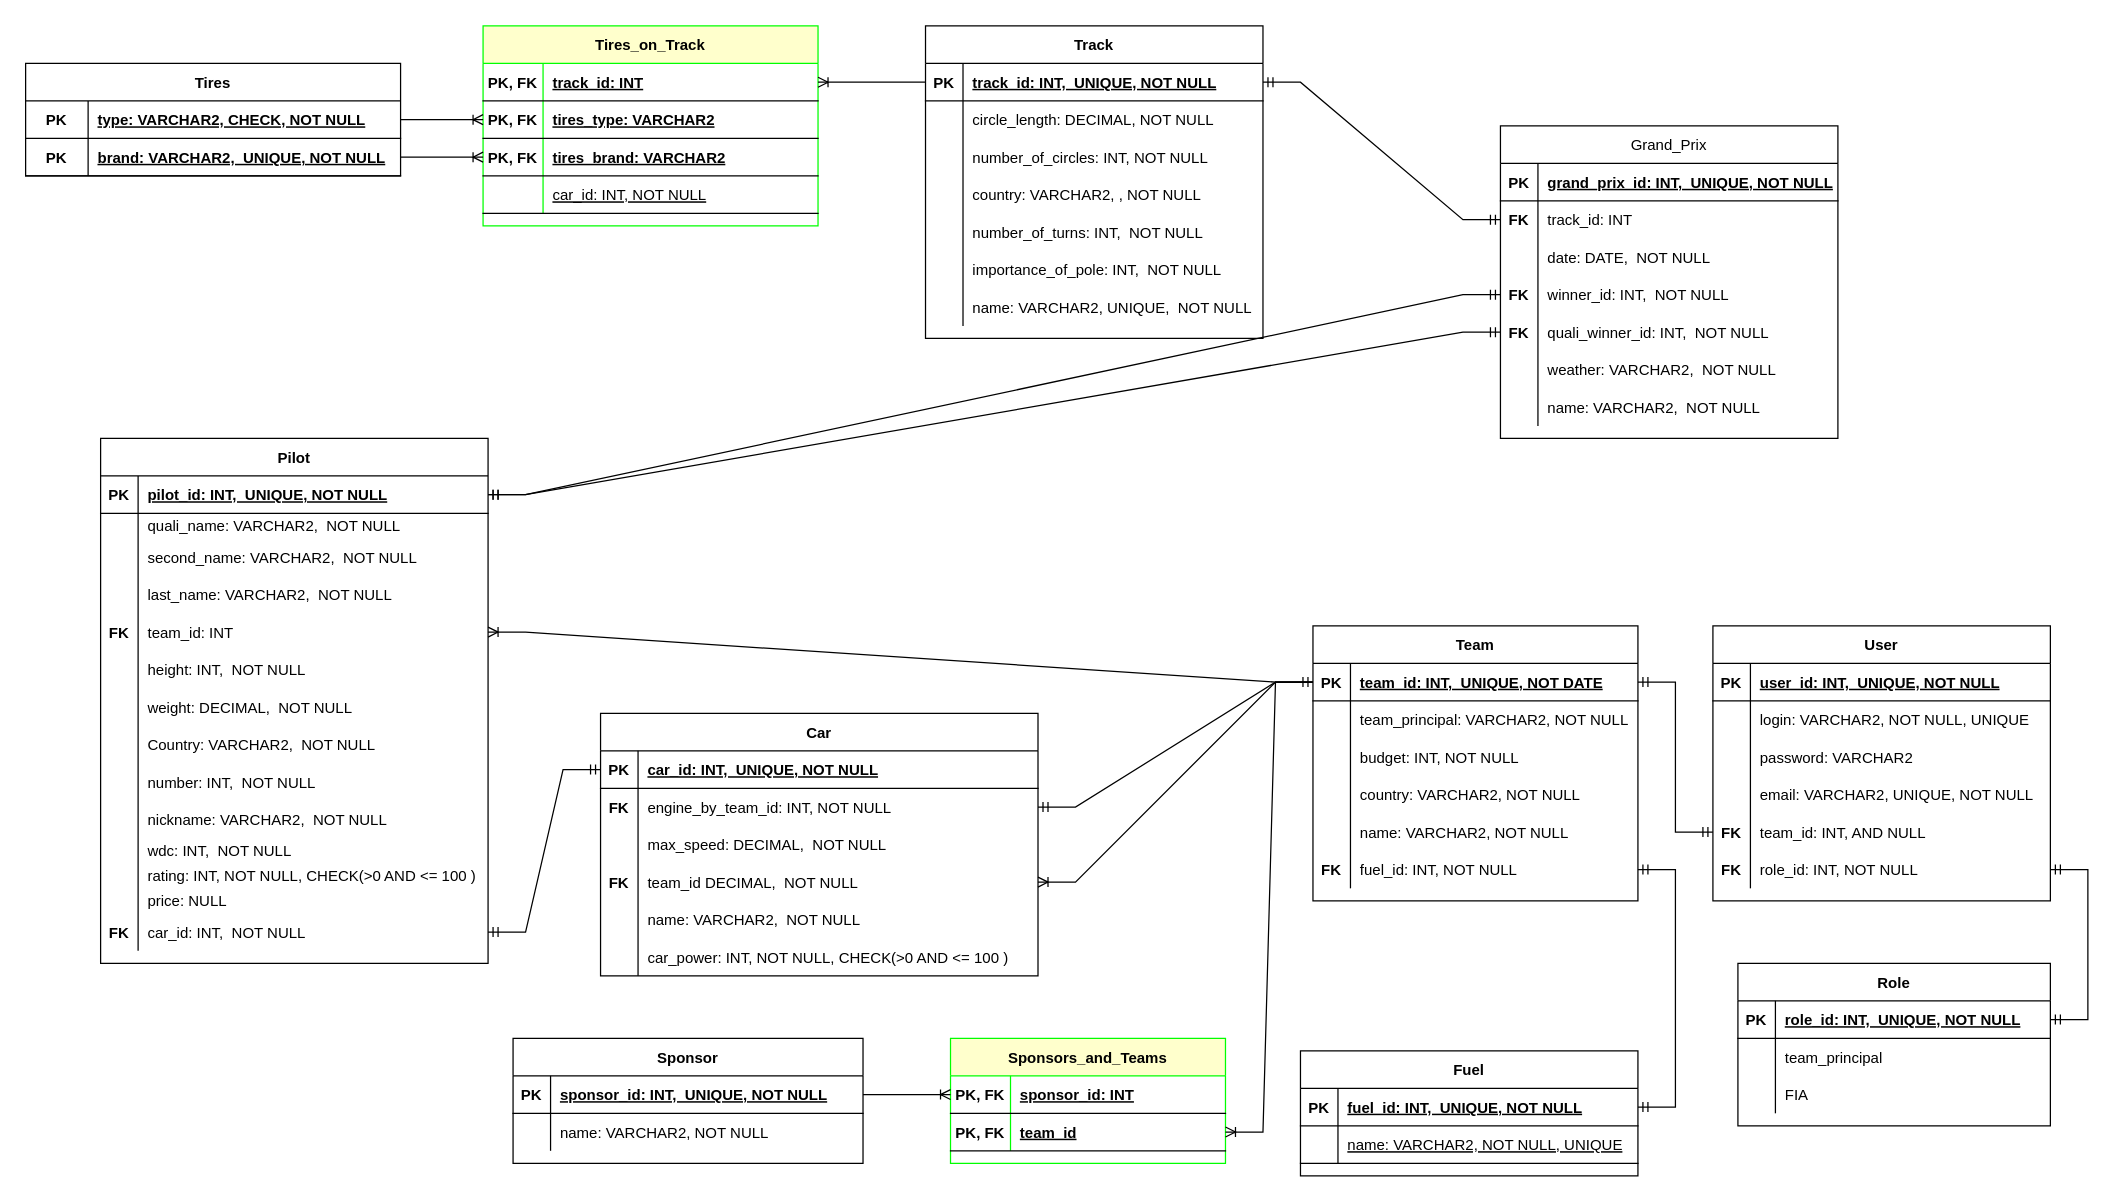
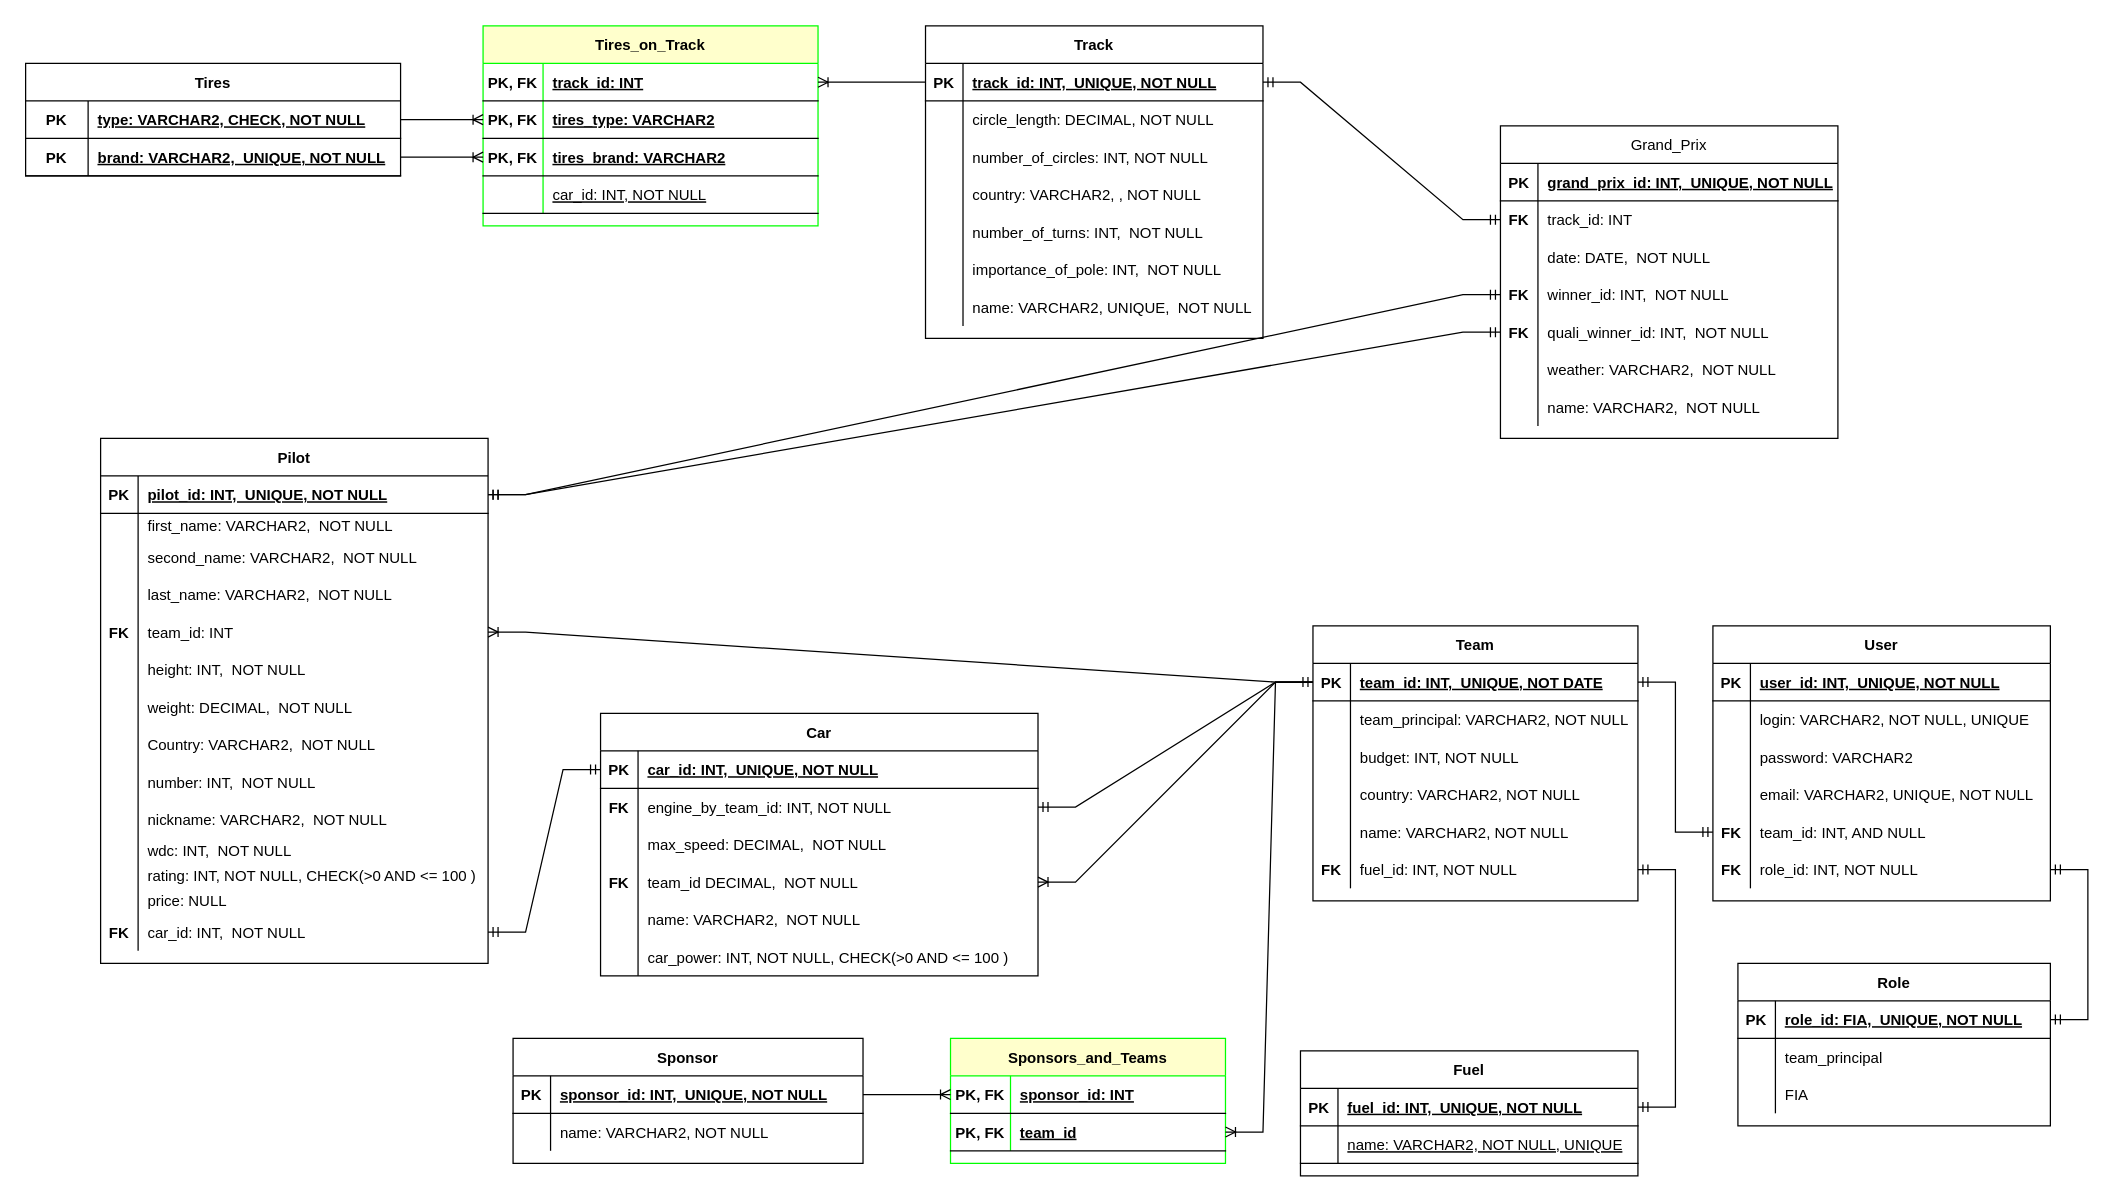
node "quali_name: VARCHAR2, NOT NULL": label "quali_name: VARCHAR2, NOT NULL" -> "first_name: VARCHAR2, NOT NULL"
node "role_id: INT, UNIQUE, NOT NULL": label "role_id: INT, UNIQUE, NOT NULL" -> "role_id: FIA, UNIQUE, NOT NULL"
